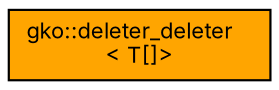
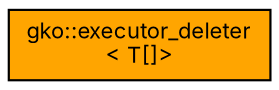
node "gko::deleter_deleter < T[]>": label "gko::deleter_deleter < T[]>" -> "gko::executor_deleter < T[]>"
